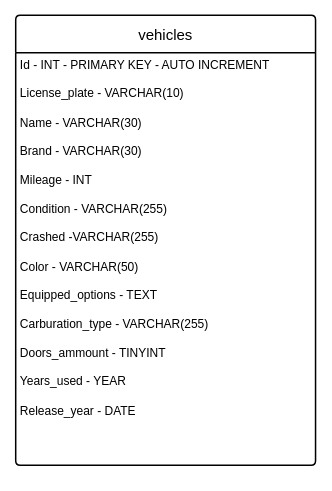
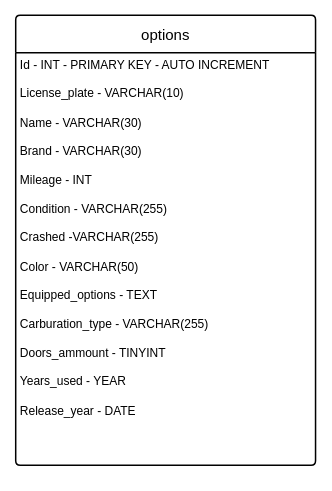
node "vehicles": label "vehicles" -> "options"
